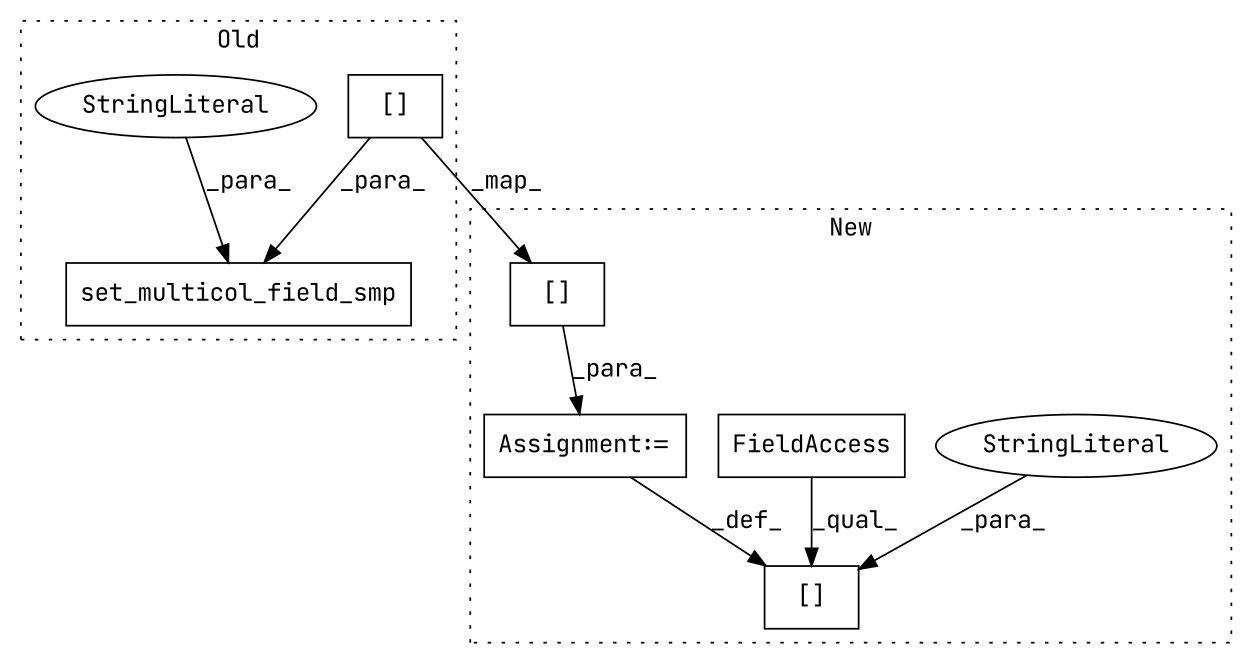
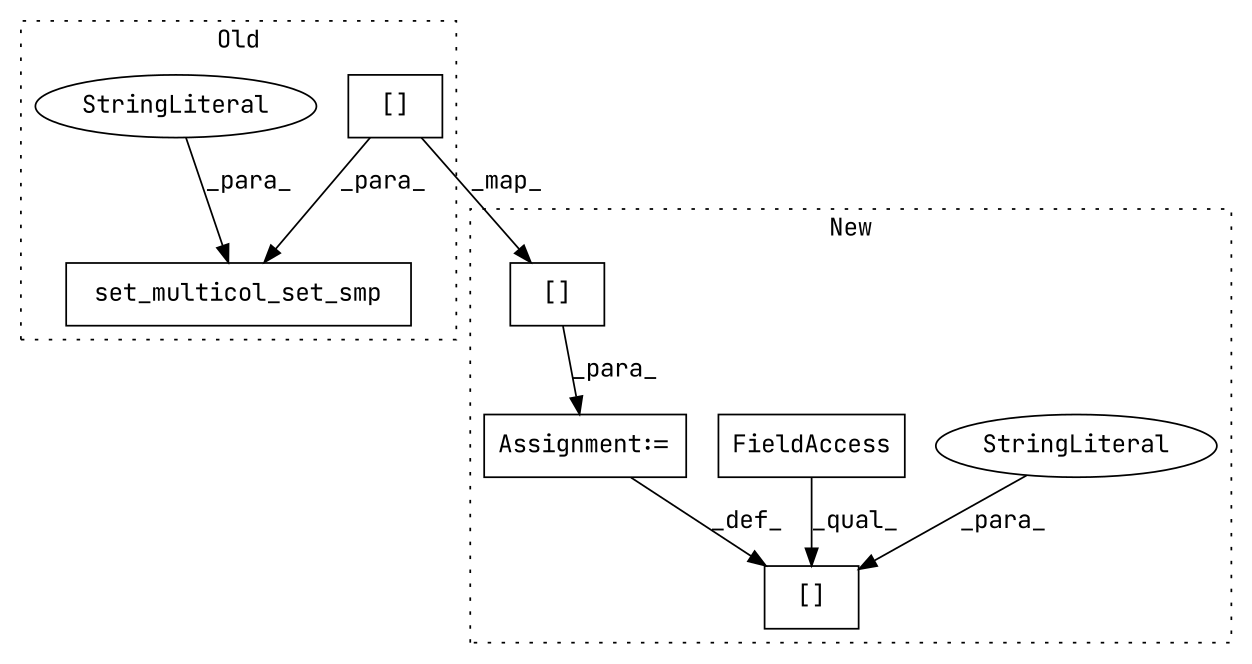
node "set_multicol_field_smp": label "set_multicol_field_smp" -> "set_multicol_set_smp"
